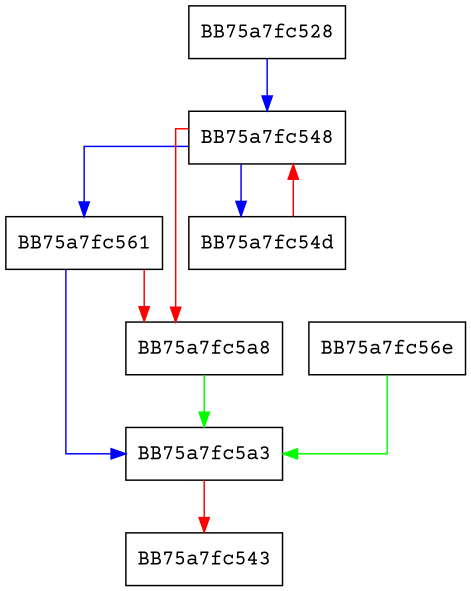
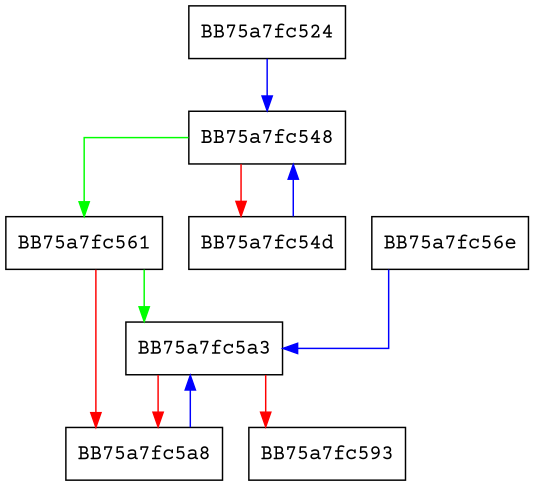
node "BB75a7fc528": label "BB75a7fc528" -> "BB75a7fc524"
edge "BB75a7fc548" -> "BB75a7fc561": color blue -> green
edge "BB75a7fc548" -> "BB75a7fc54d": color blue -> red
edge "BB75a7fc54d" -> "BB75a7fc548": color red -> blue
edge "BB75a7fc548" -> "BB75a7fc5a8": now "BB75a7fc5a3" -> "BB75a7fc5a8"
edge "BB75a7fc561" -> "BB75a7fc5a3": color blue -> green
edge "BB75a7fc5a8" -> "BB75a7fc5a3": color green -> blue
edge "BB75a7fc56e" -> "BB75a7fc5a3": color green -> blue
node "BB75a7fc543": label "BB75a7fc543" -> "BB75a7fc593"
